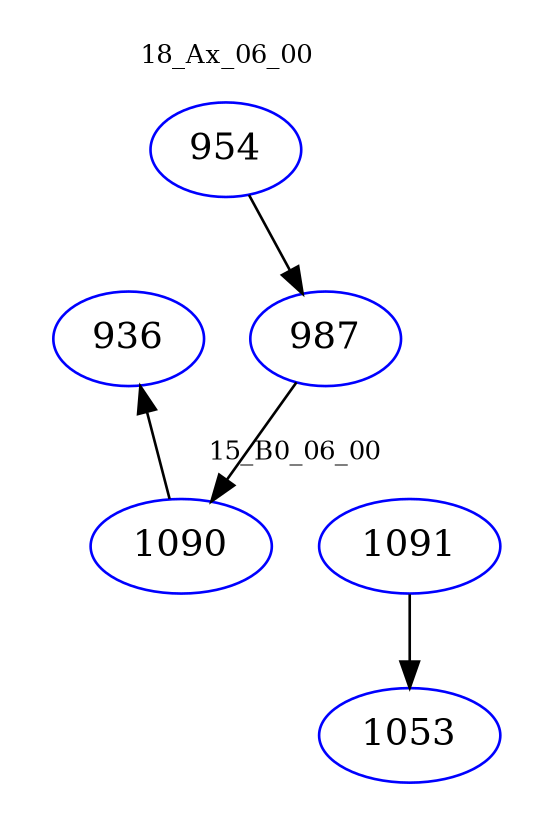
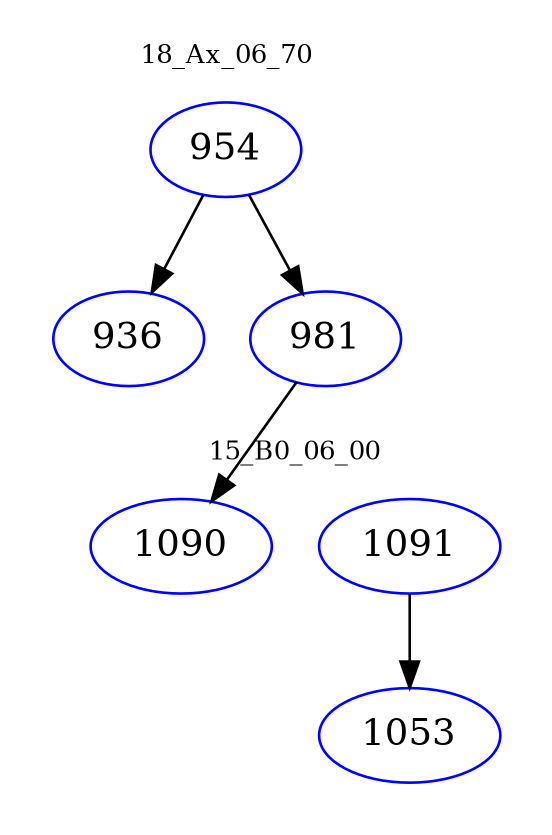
cluster "18_Ax_06_00": label "18_Ax_06_00" -> "18_Ax_06_70"
node "987": label "987" -> "981"
edge "1090" -> "936": now "954" -> "936"
